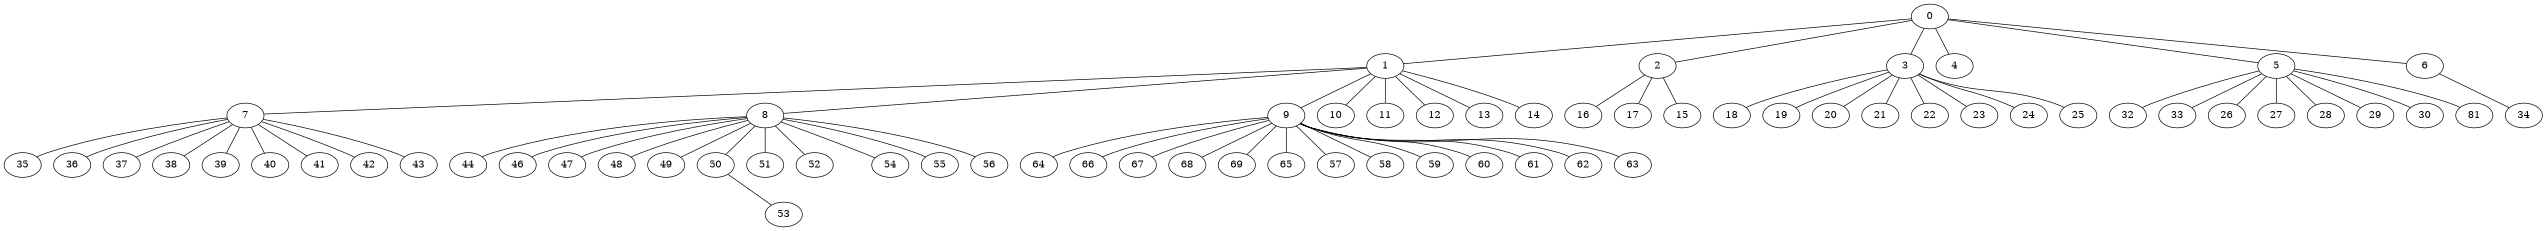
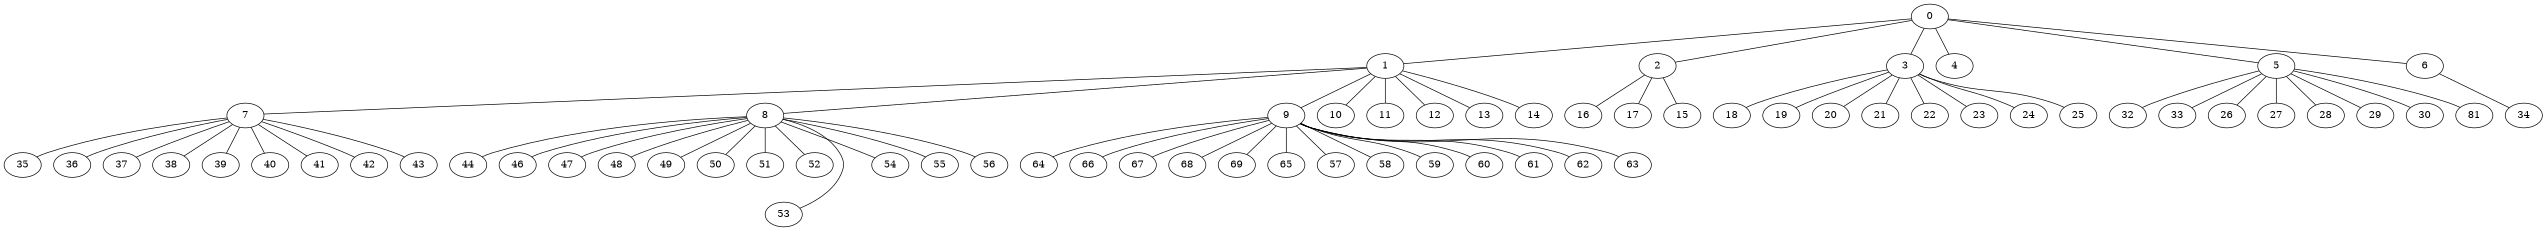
edge "50" -- "53": now "8" -- "53"
